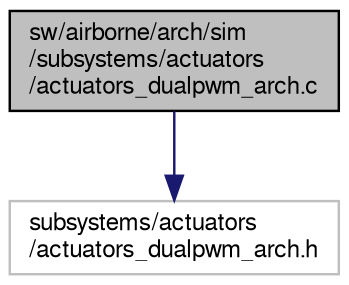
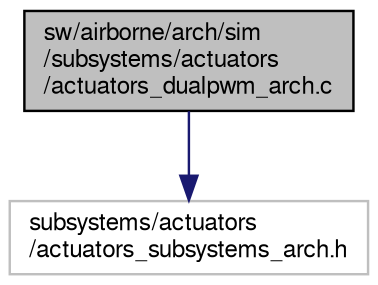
node "subsystems/actuators /actuators_dualpwm_arch.h": label "subsystems/actuators /actuators_dualpwm_arch.h" -> "subsystems/actuators /actuators_subsystems_arch.h"
